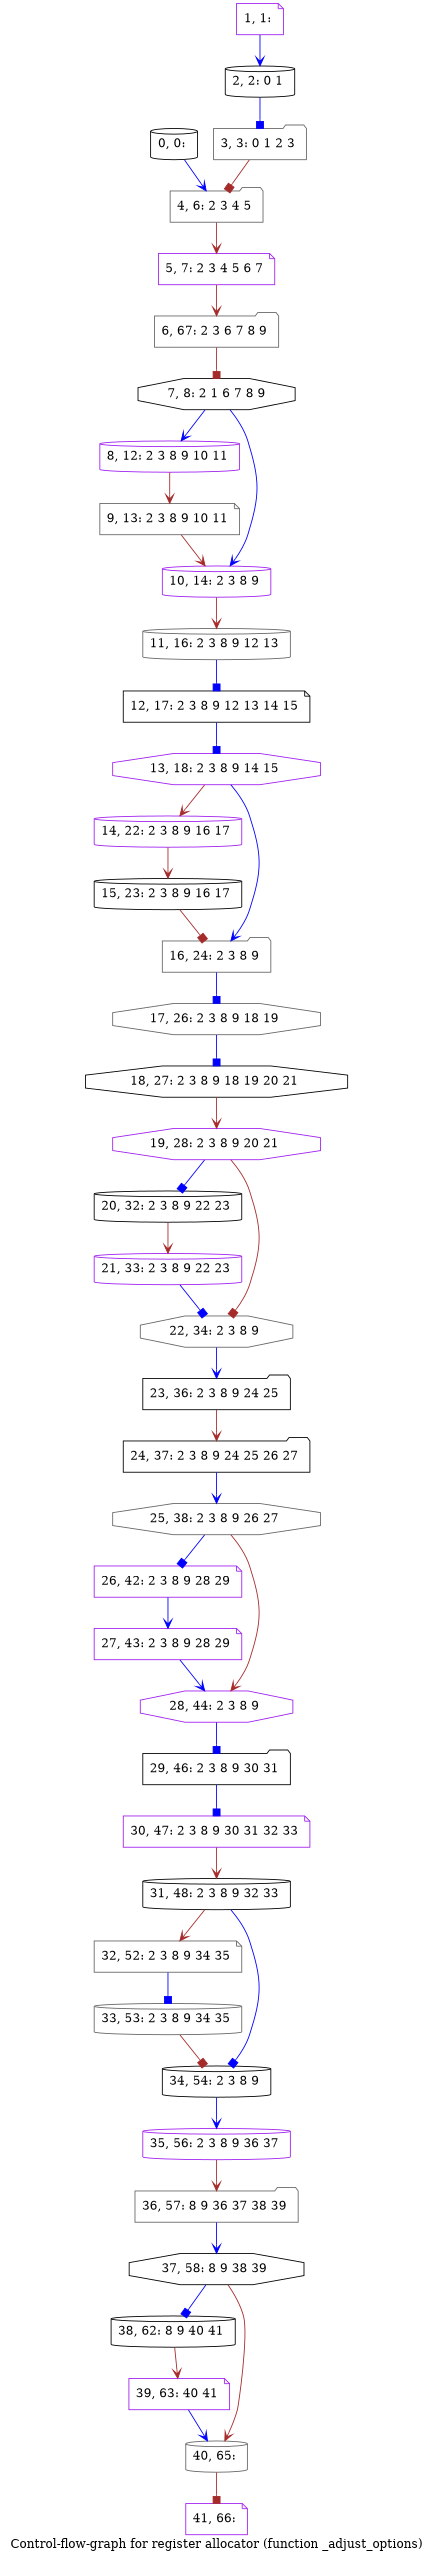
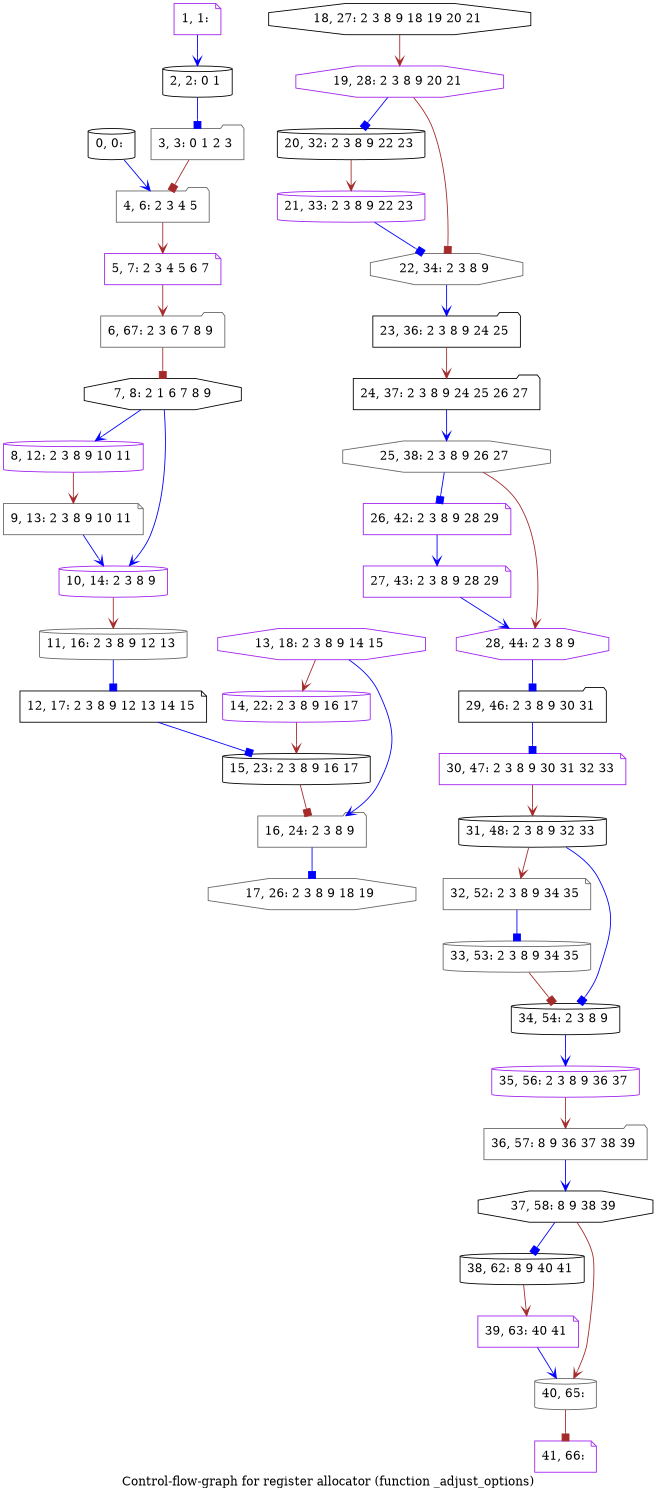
edge "9, 13: 2 3 8 9 10 11" -> "10, 14: 2 3 8 9": color brown -> blue
edge "12, 17: 2 3 8 9 12 13 14 15" -> "13, 18: 2 3 8 9 14 15": now "12, 17: 2 3 8 9 12 13 14 15" -> "15, 23: 2 3 8 9 16 17"
edge "17, 26: 2 3 8 9 18 19" -> "18, 27: 2 3 8 9 18 19 20 21": removed
